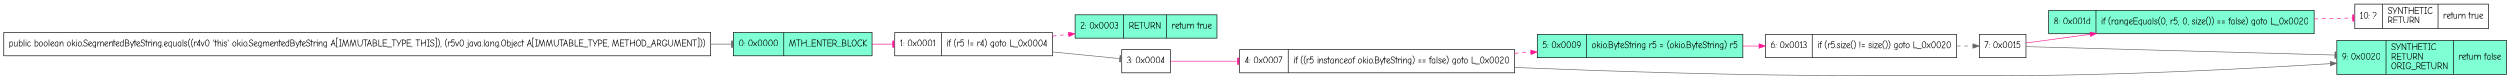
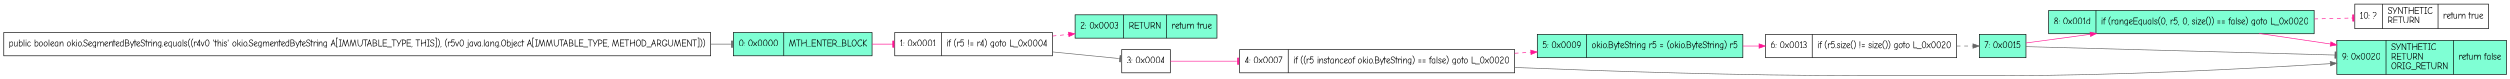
edge "8: 0x001d" -> "9: 0x0020": added
node "7: 0x0015": fillcolor white -> aquamarine
